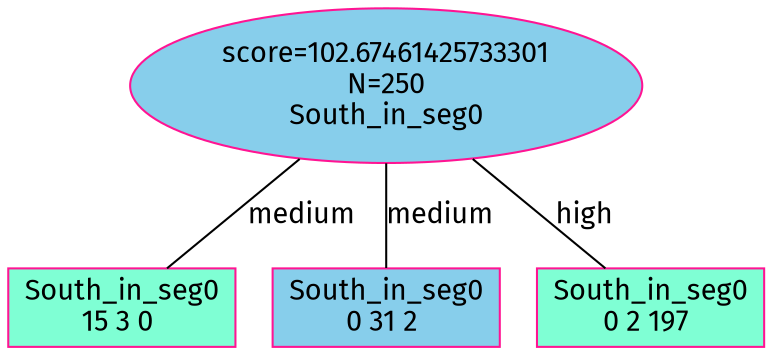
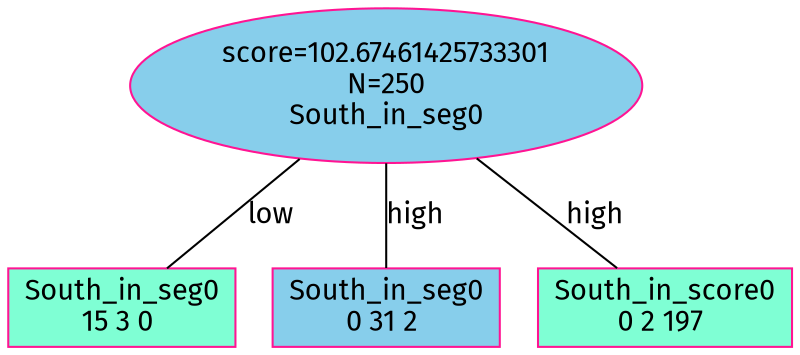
edge "score=102.67461425733301 N=250 South_in_seg0" -- "South_in_seg0 15 3 0": label "medium" -> "low"
edge "score=102.67461425733301 N=250 South_in_seg0" -- "South_in_seg0 0 31 2": label "medium" -> "high"
node "South_in_seg0 0 2 197": label "South_in_seg0 0 2 197" -> "South_in_score0 0 2 197"
